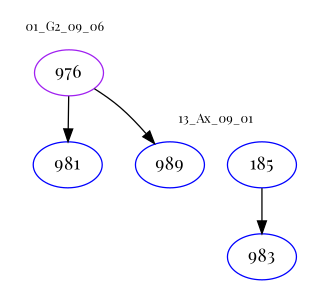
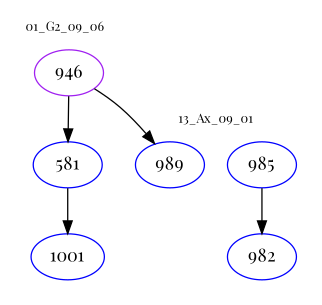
node "976": label "976" -> "946"
node "981": label "981" -> "581"
node "185": label "185" -> "985"
node "1001": added
node "983": label "983" -> "982"
